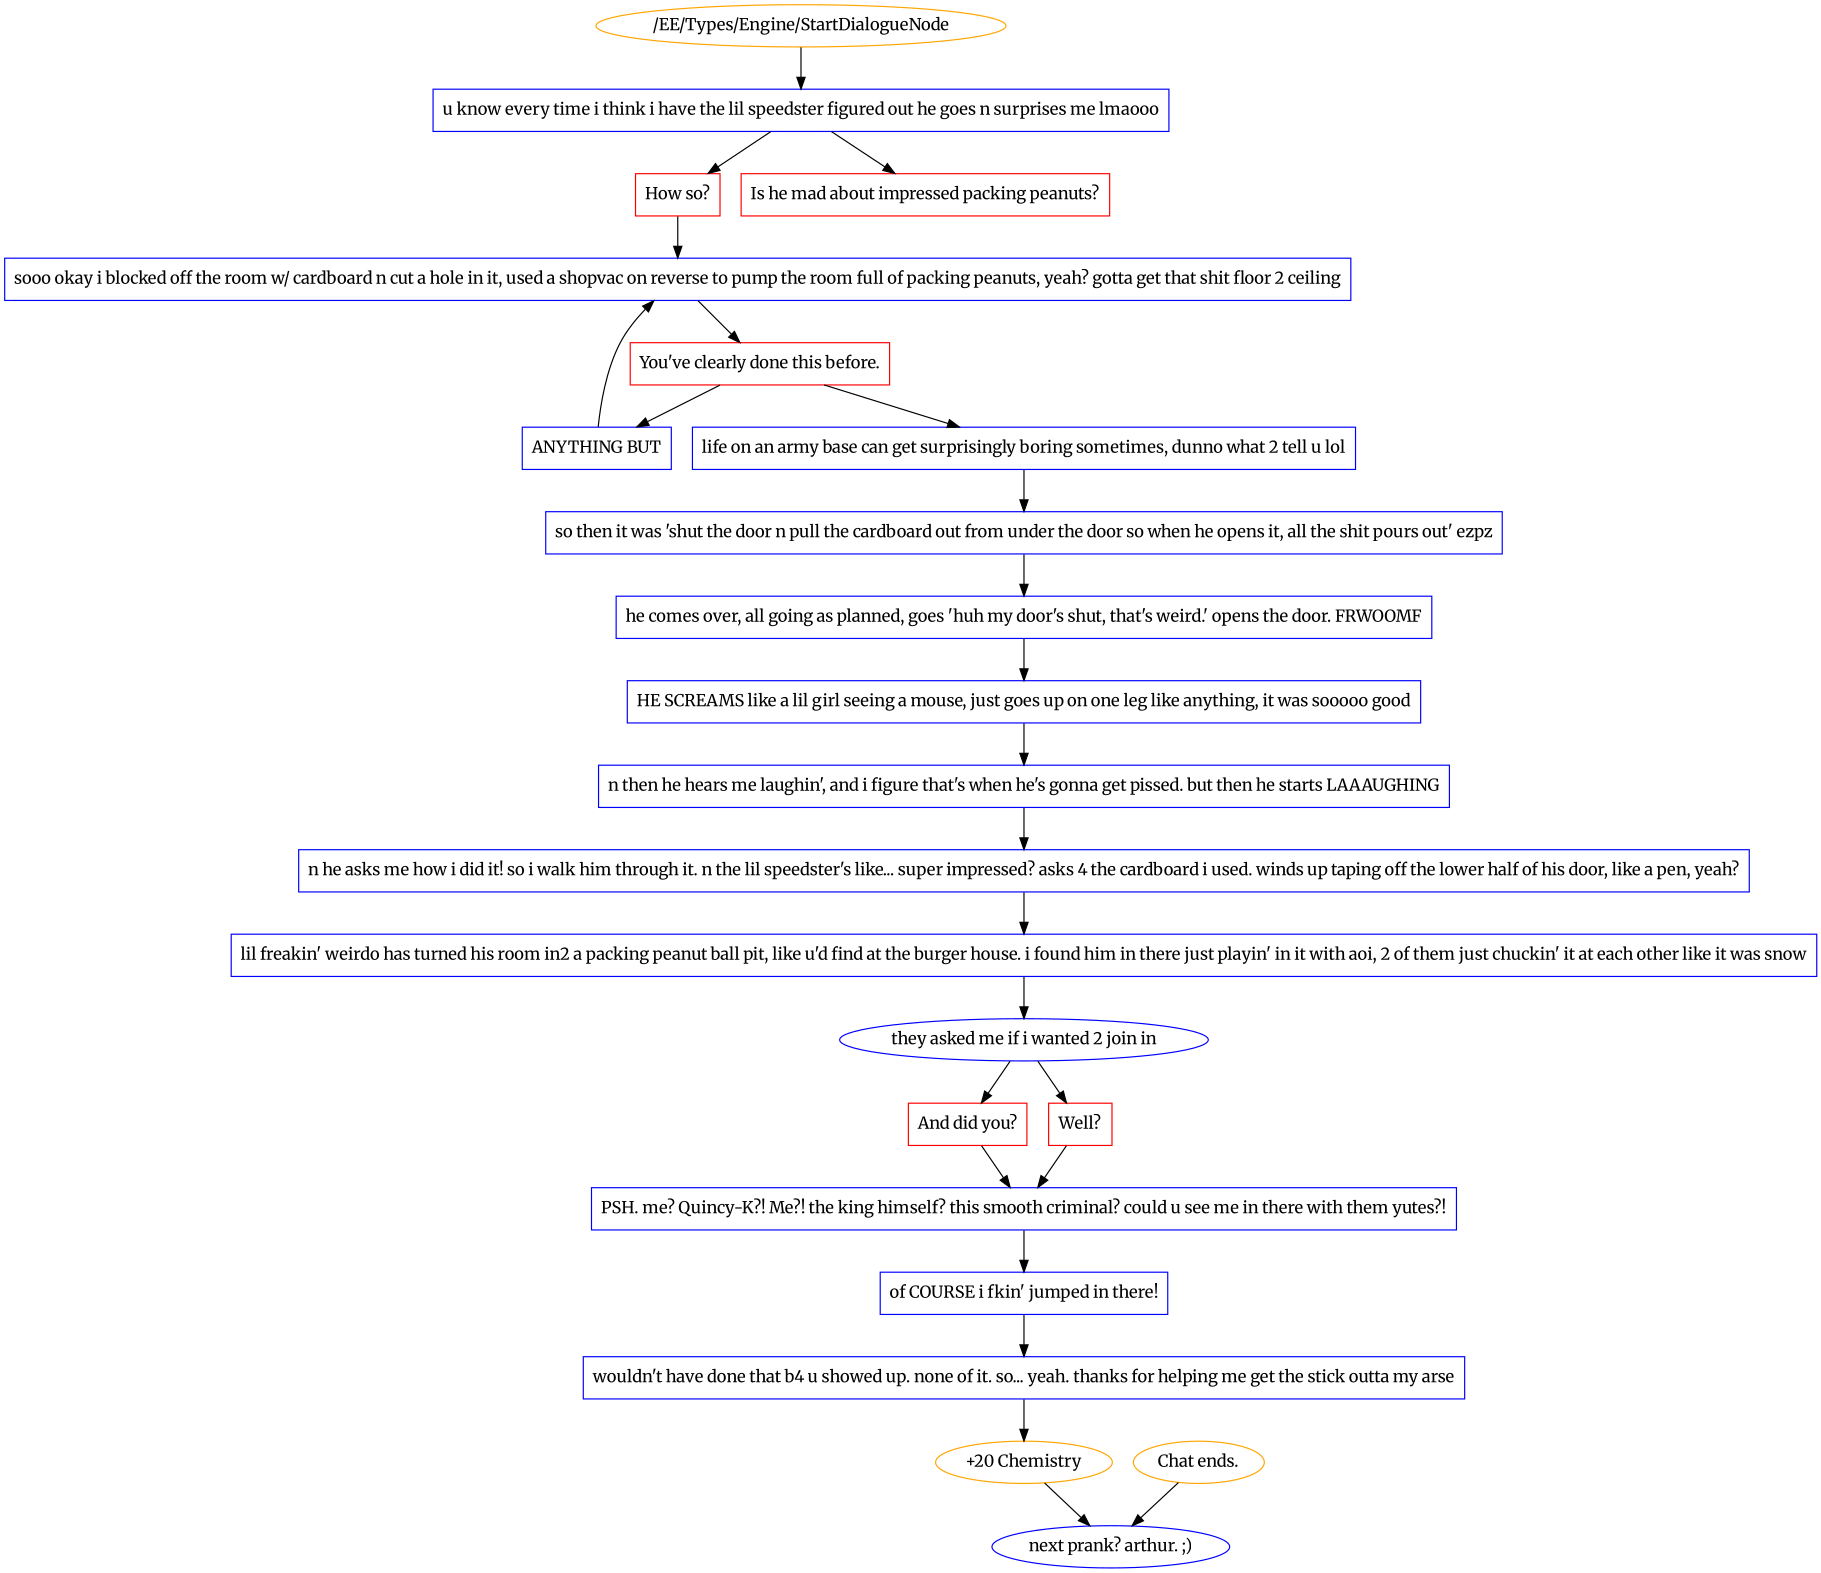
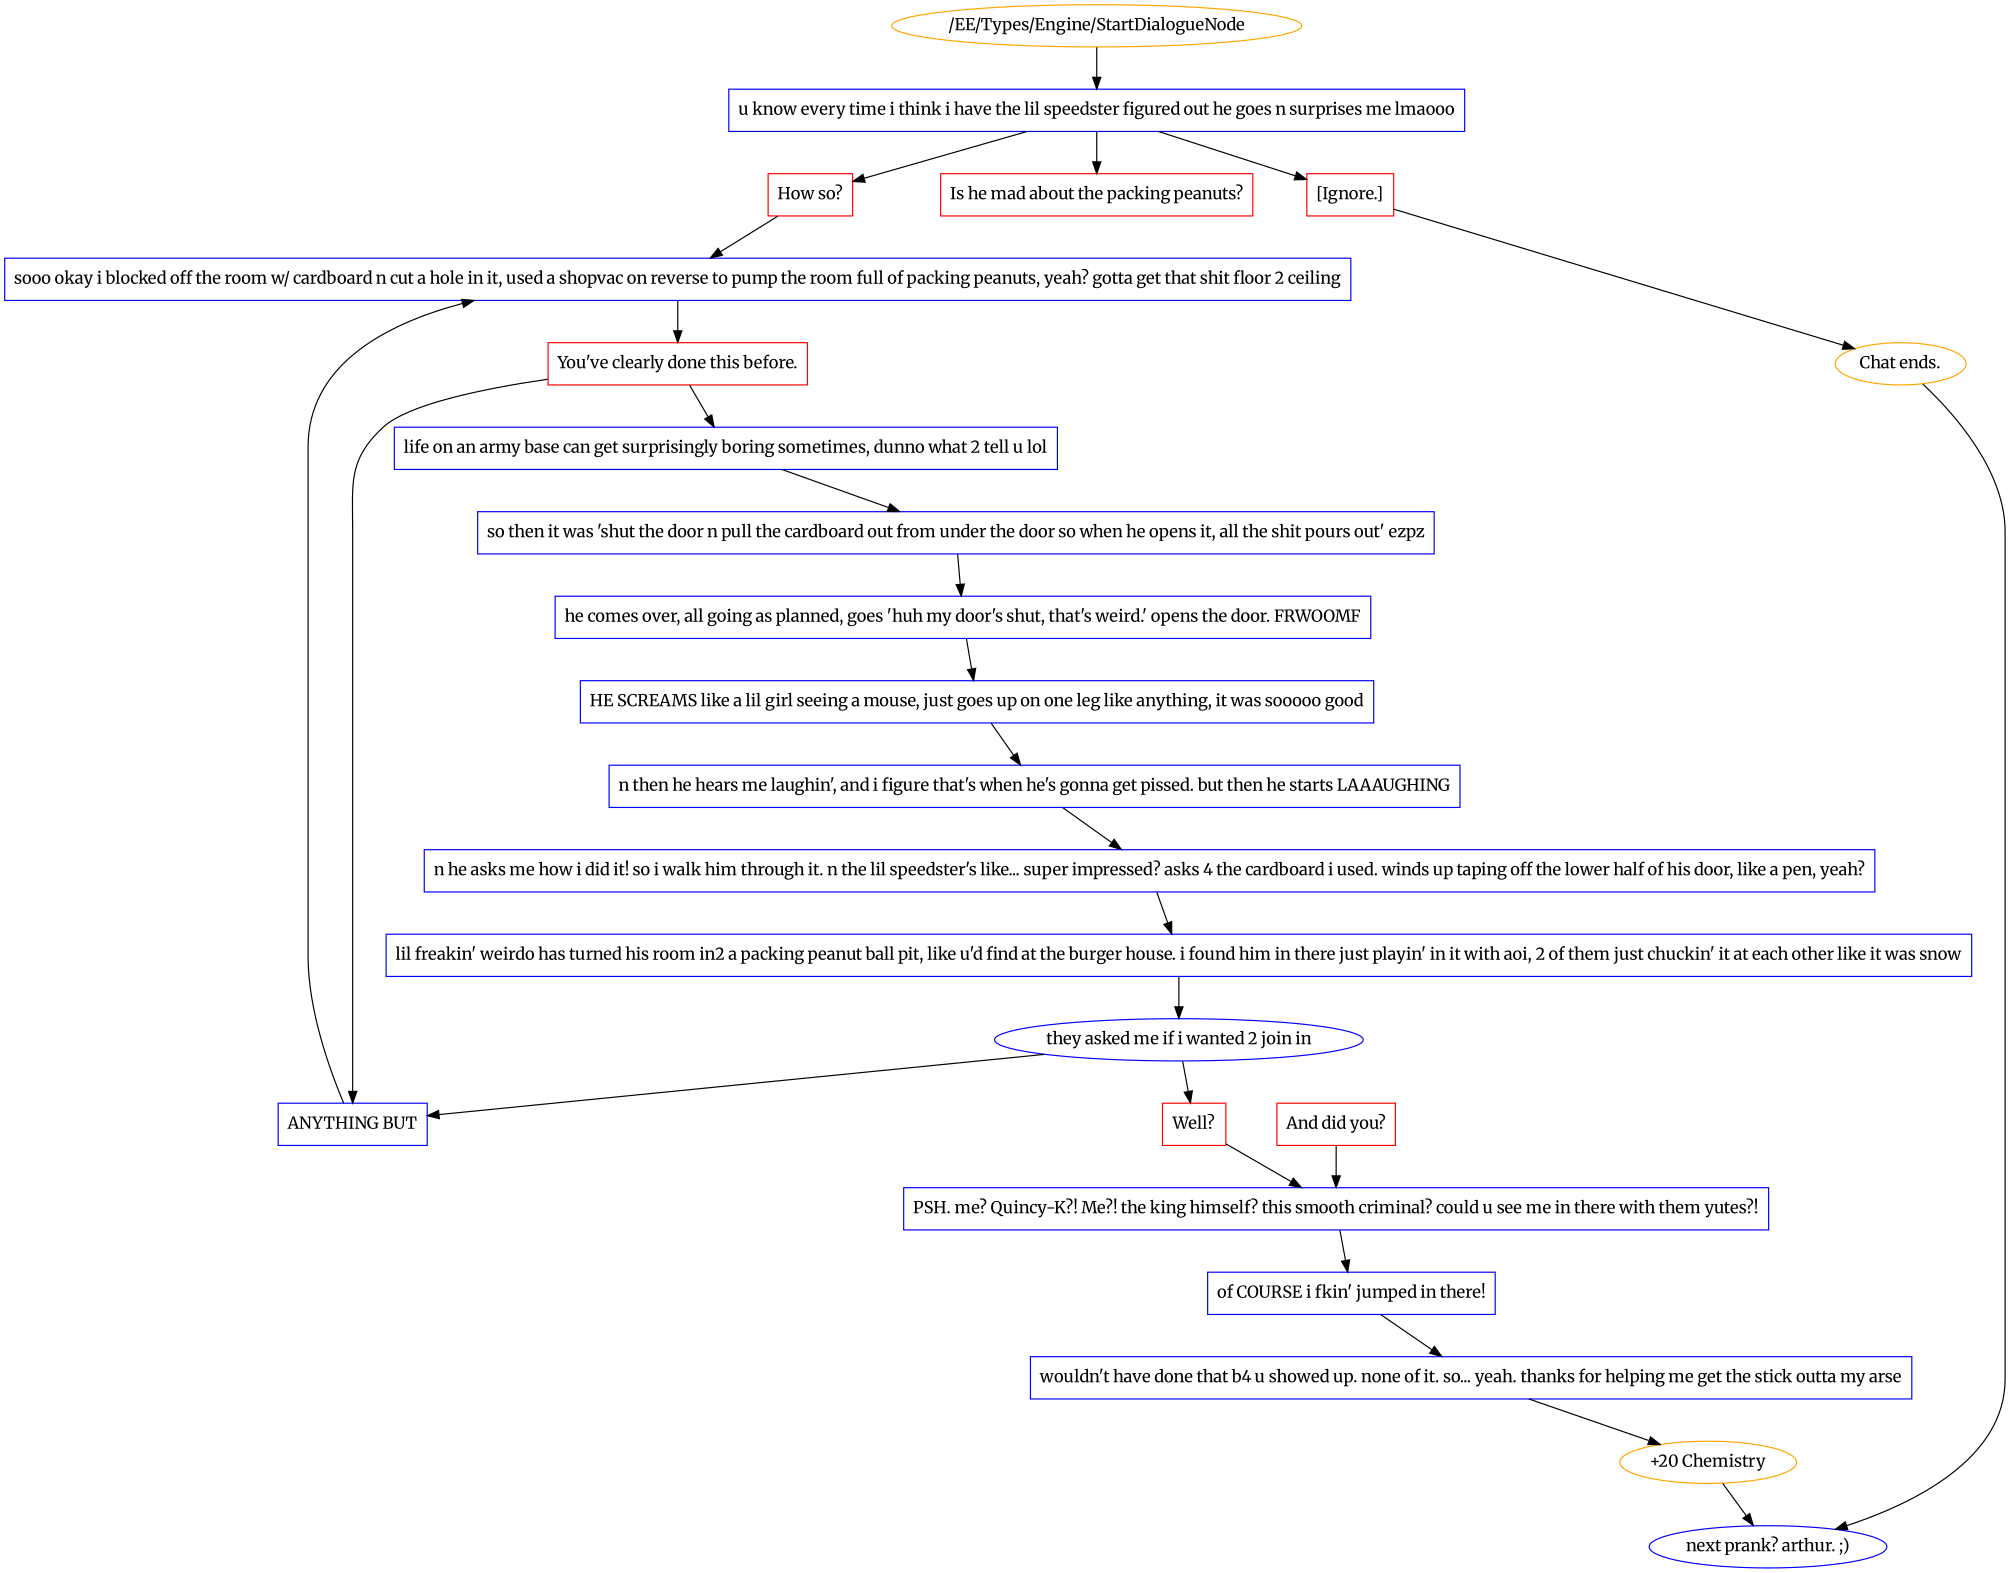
node "Is he mad about impressed packing peanuts?": label "Is he mad about impressed packing peanuts?" -> "Is he mad about the packing peanuts?"
node "[Ignore.]": added
edge "they asked me if i wanted 2 join in" -> "And did you?": now "they asked me if i wanted 2 join in" -> "ANYTHING BUT"
